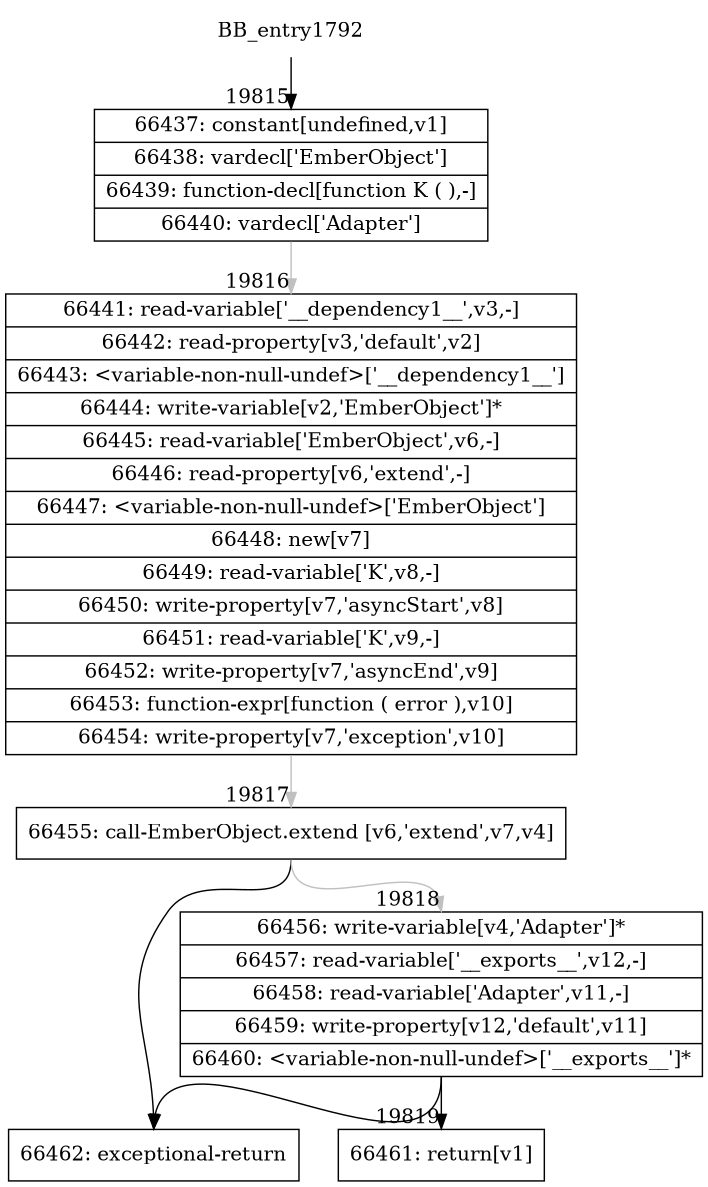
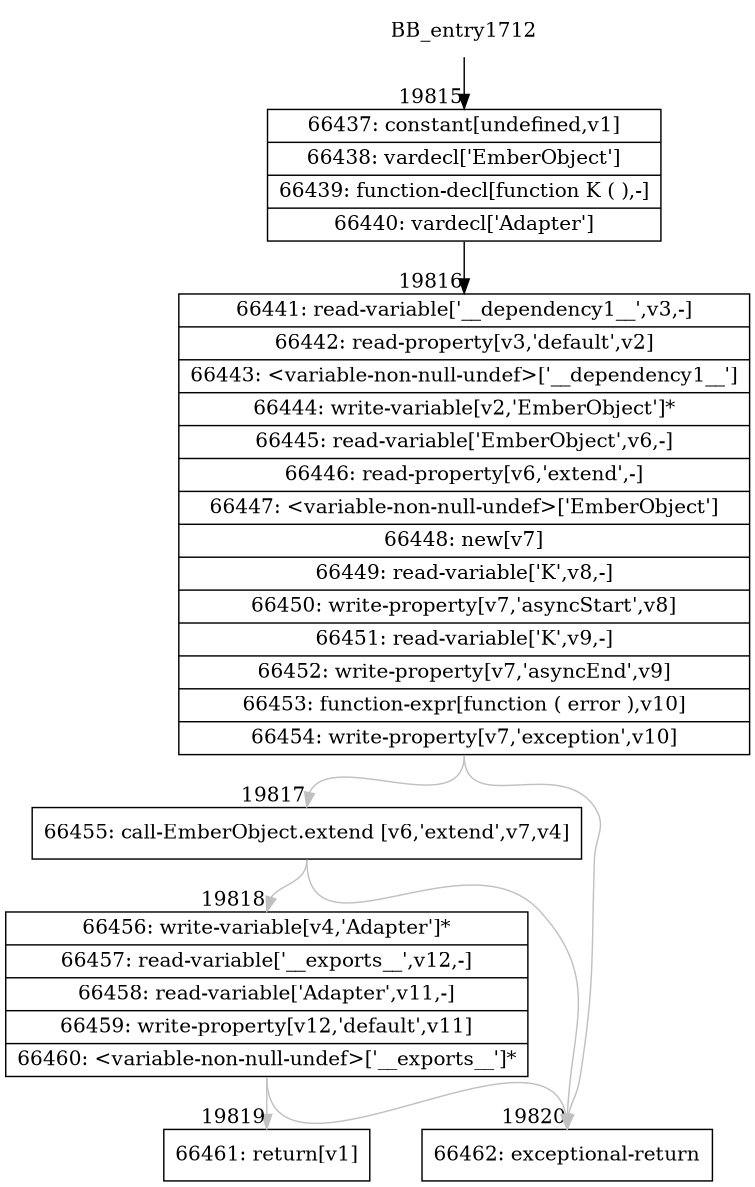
node "BB_entry1792": label "BB_entry1792" -> "BB_entry1712"
edge "66437: constant[undefined,v1]" -> "66441: read-variable['__dependency1__',v3,-]": color gray -> black
edge "66441: read-variable['__dependency1__',v3,-]" -> "66462: exceptional-return": added
edge "66455: call-EmberObject.extend [v6,'extend',v7,v4]" -> "66462: exceptional-return": color black -> gray
edge "66456: write-variable[v4,'Adapter']*" -> "66461: return[v1]": color black -> gray
edge "66456: write-variable[v4,'Adapter']*" -> "66462: exceptional-return": color black -> gray
